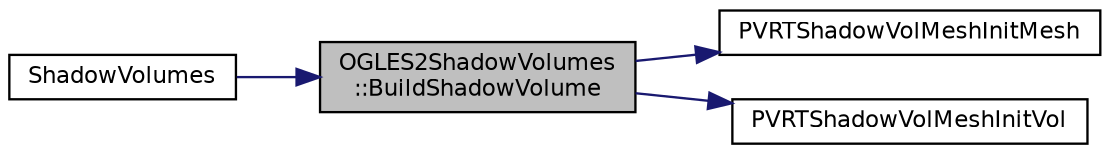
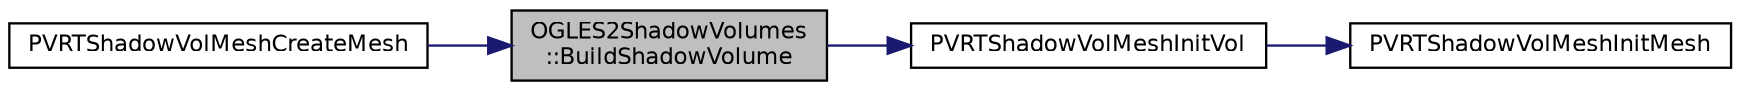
edge "OGLES2ShadowVolumes ::BuildShadowVolume" -> "PVRTShadowVolMeshInitMesh": now "PVRTShadowVolMeshInitVol" -> "PVRTShadowVolMeshInitMesh"
node "ShadowVolumes": label "ShadowVolumes" -> "PVRTShadowVolMeshCreateMesh"
